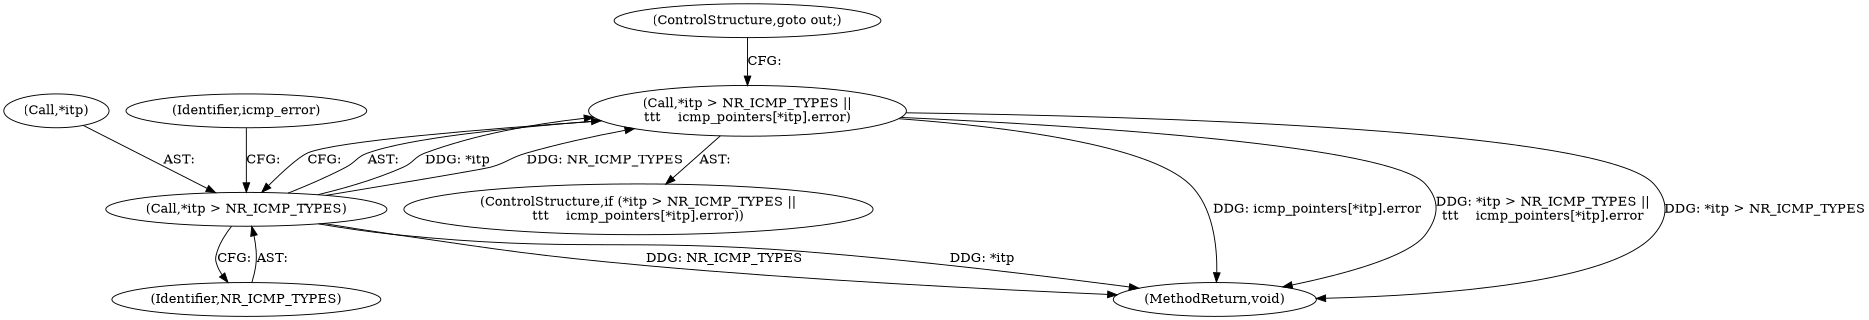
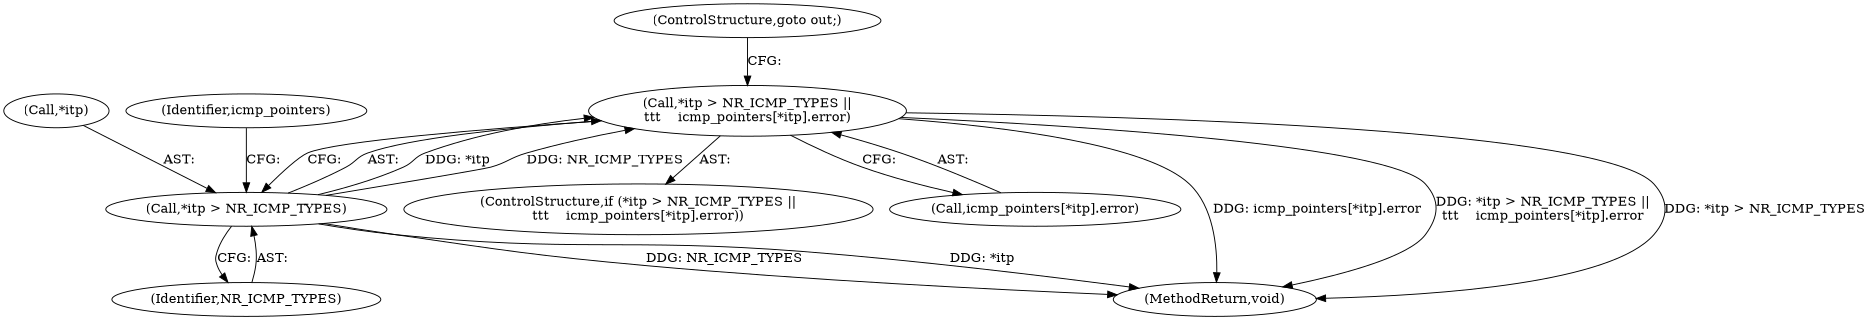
node "(Identifier,icmp_error)": label "(Identifier,icmp_error)" -> "(Identifier,icmp_pointers)"
node "(Call,icmp_pointers[*itp].error)": added
